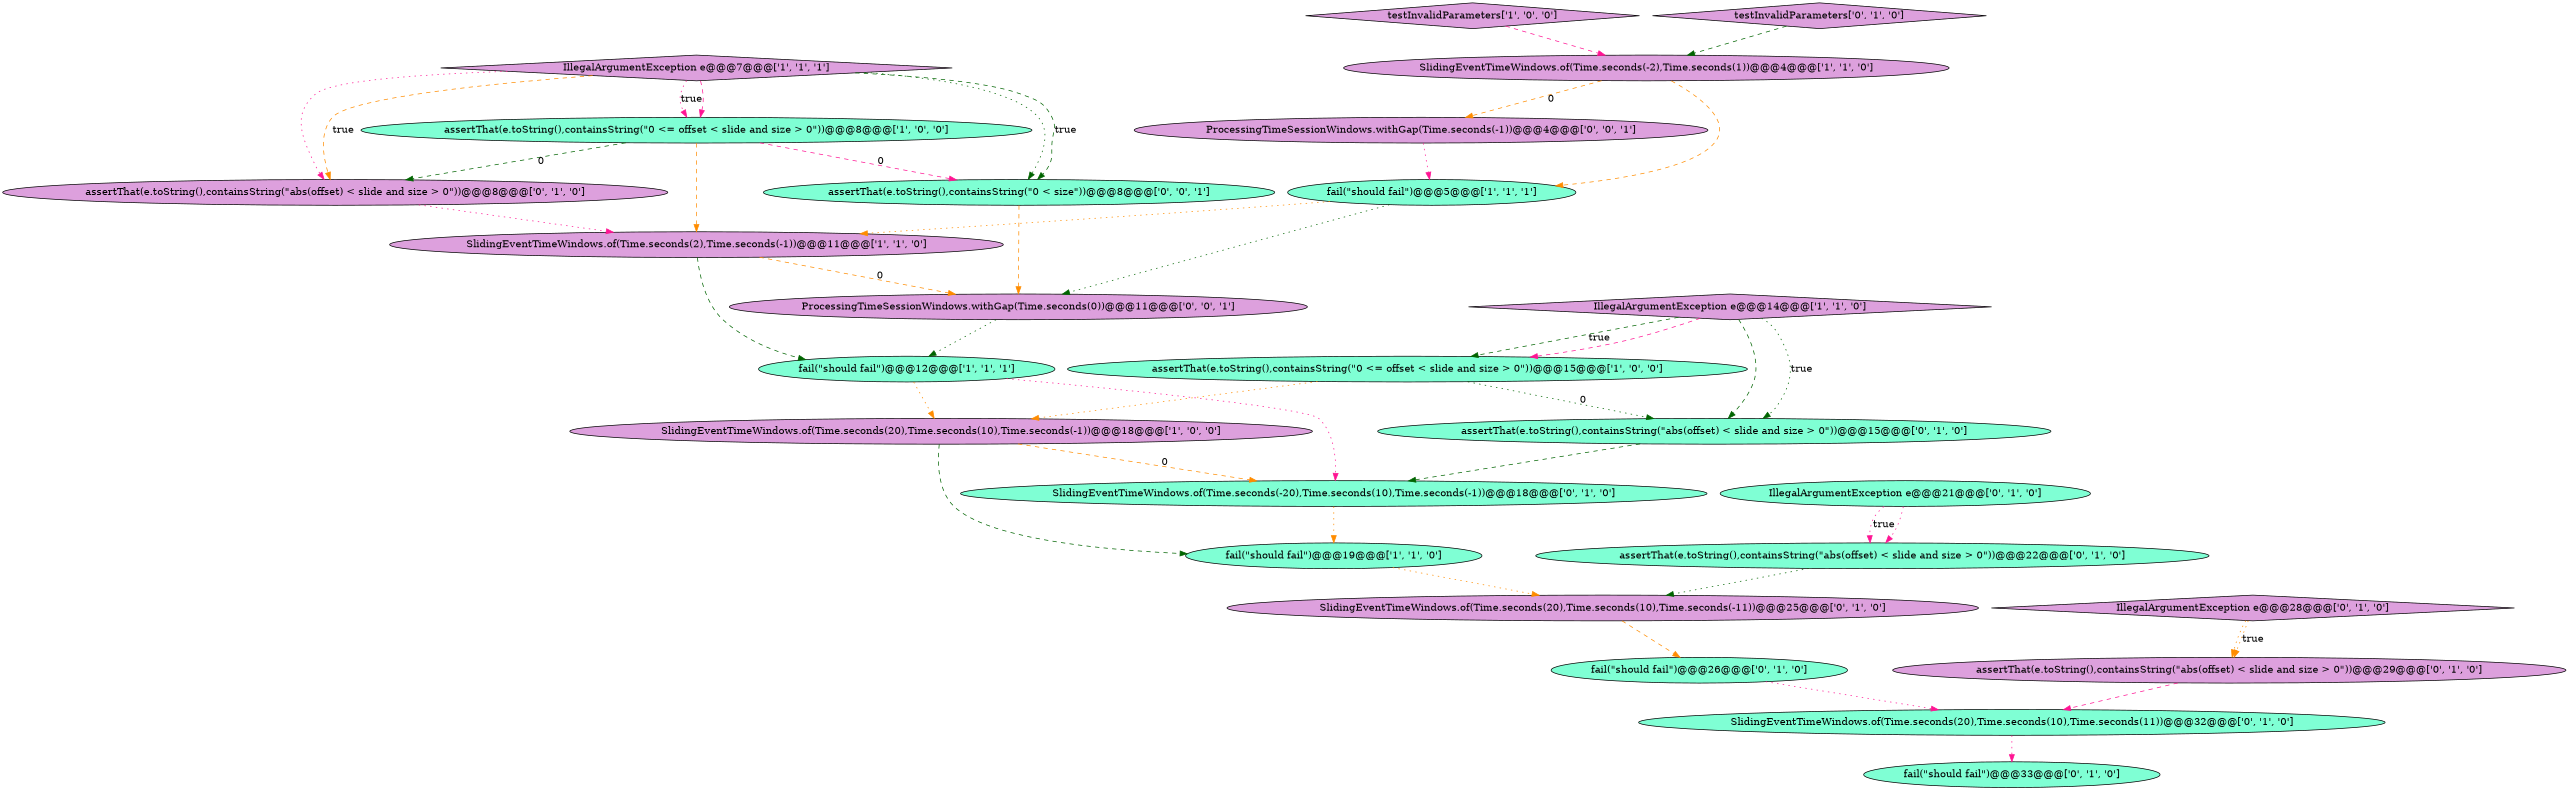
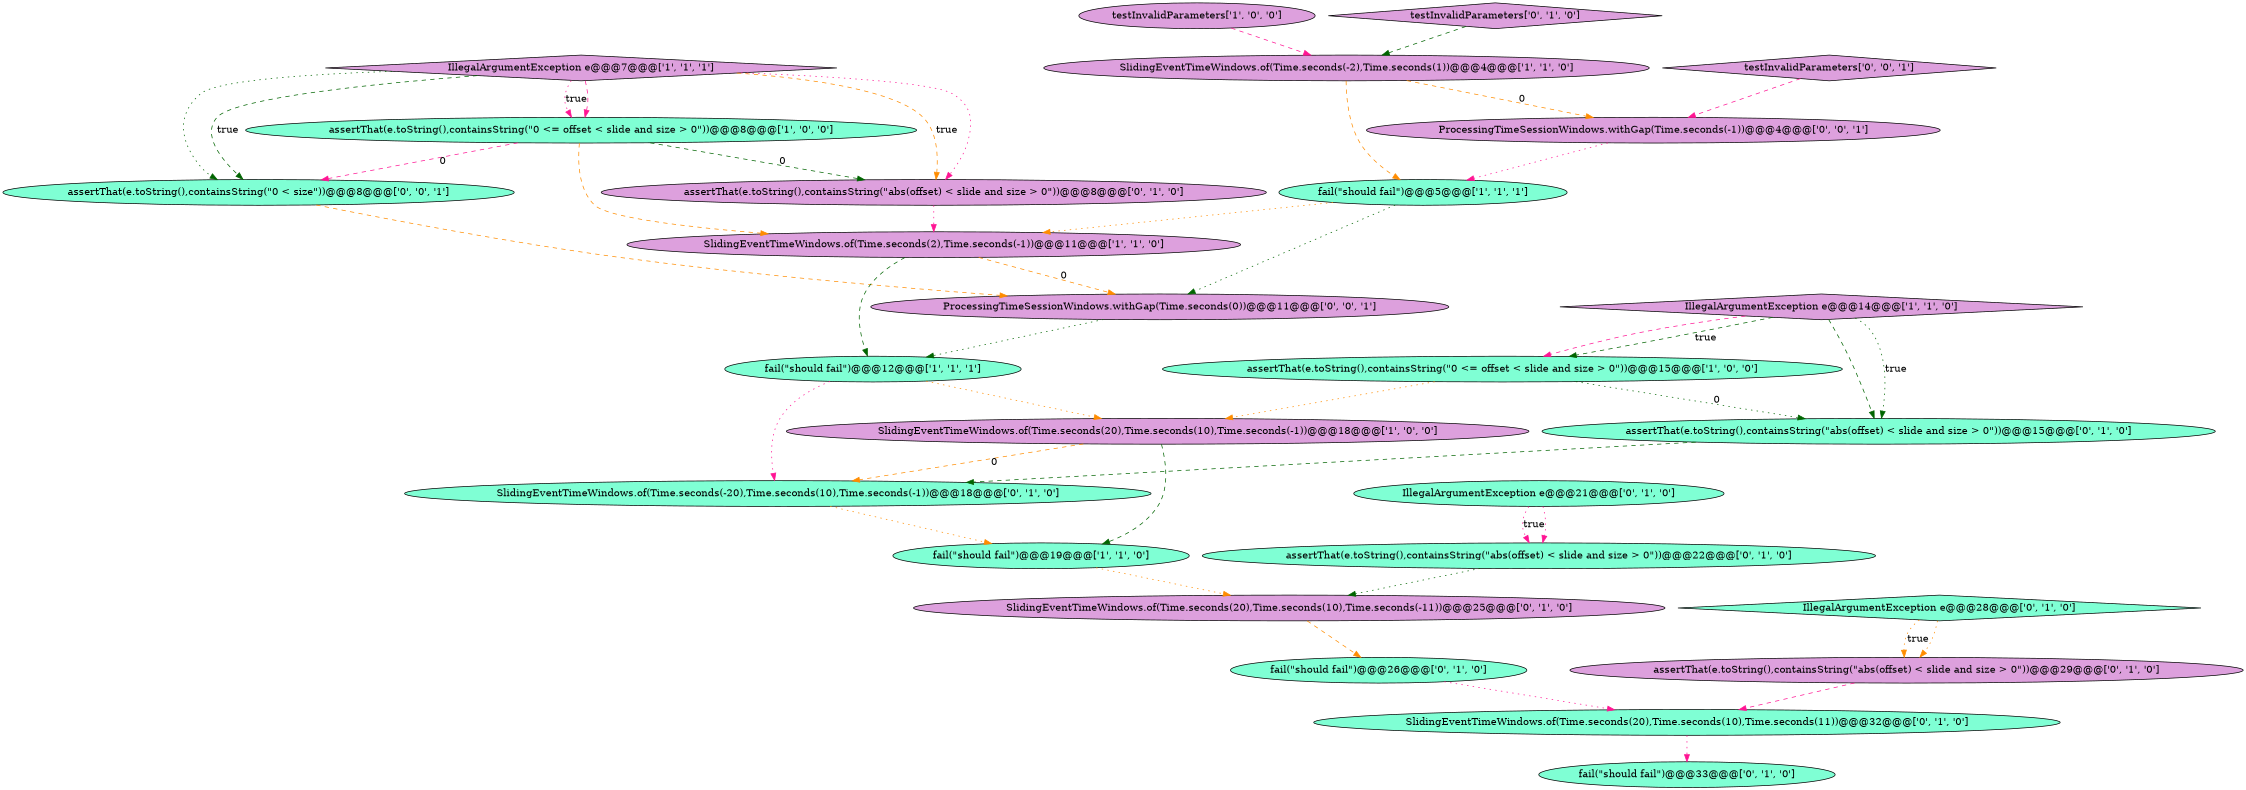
node "testInvalidParameters['1', '0', '0']": shape diamond -> ellipse
node "testInvalidParameters['0', '0', '1']": added
node "IllegalArgumentException e@@@28@@@['0', '1', '0']": fillcolor plum -> aquamarine
